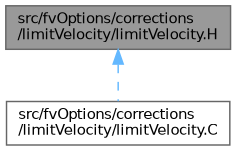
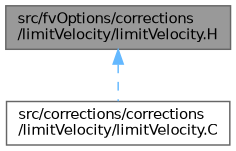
node "src/fvOptions/corrections /limitVelocity/limitVelocity.C": label "src/fvOptions/corrections /limitVelocity/limitVelocity.C" -> "src/corrections/corrections /limitVelocity/limitVelocity.C"
